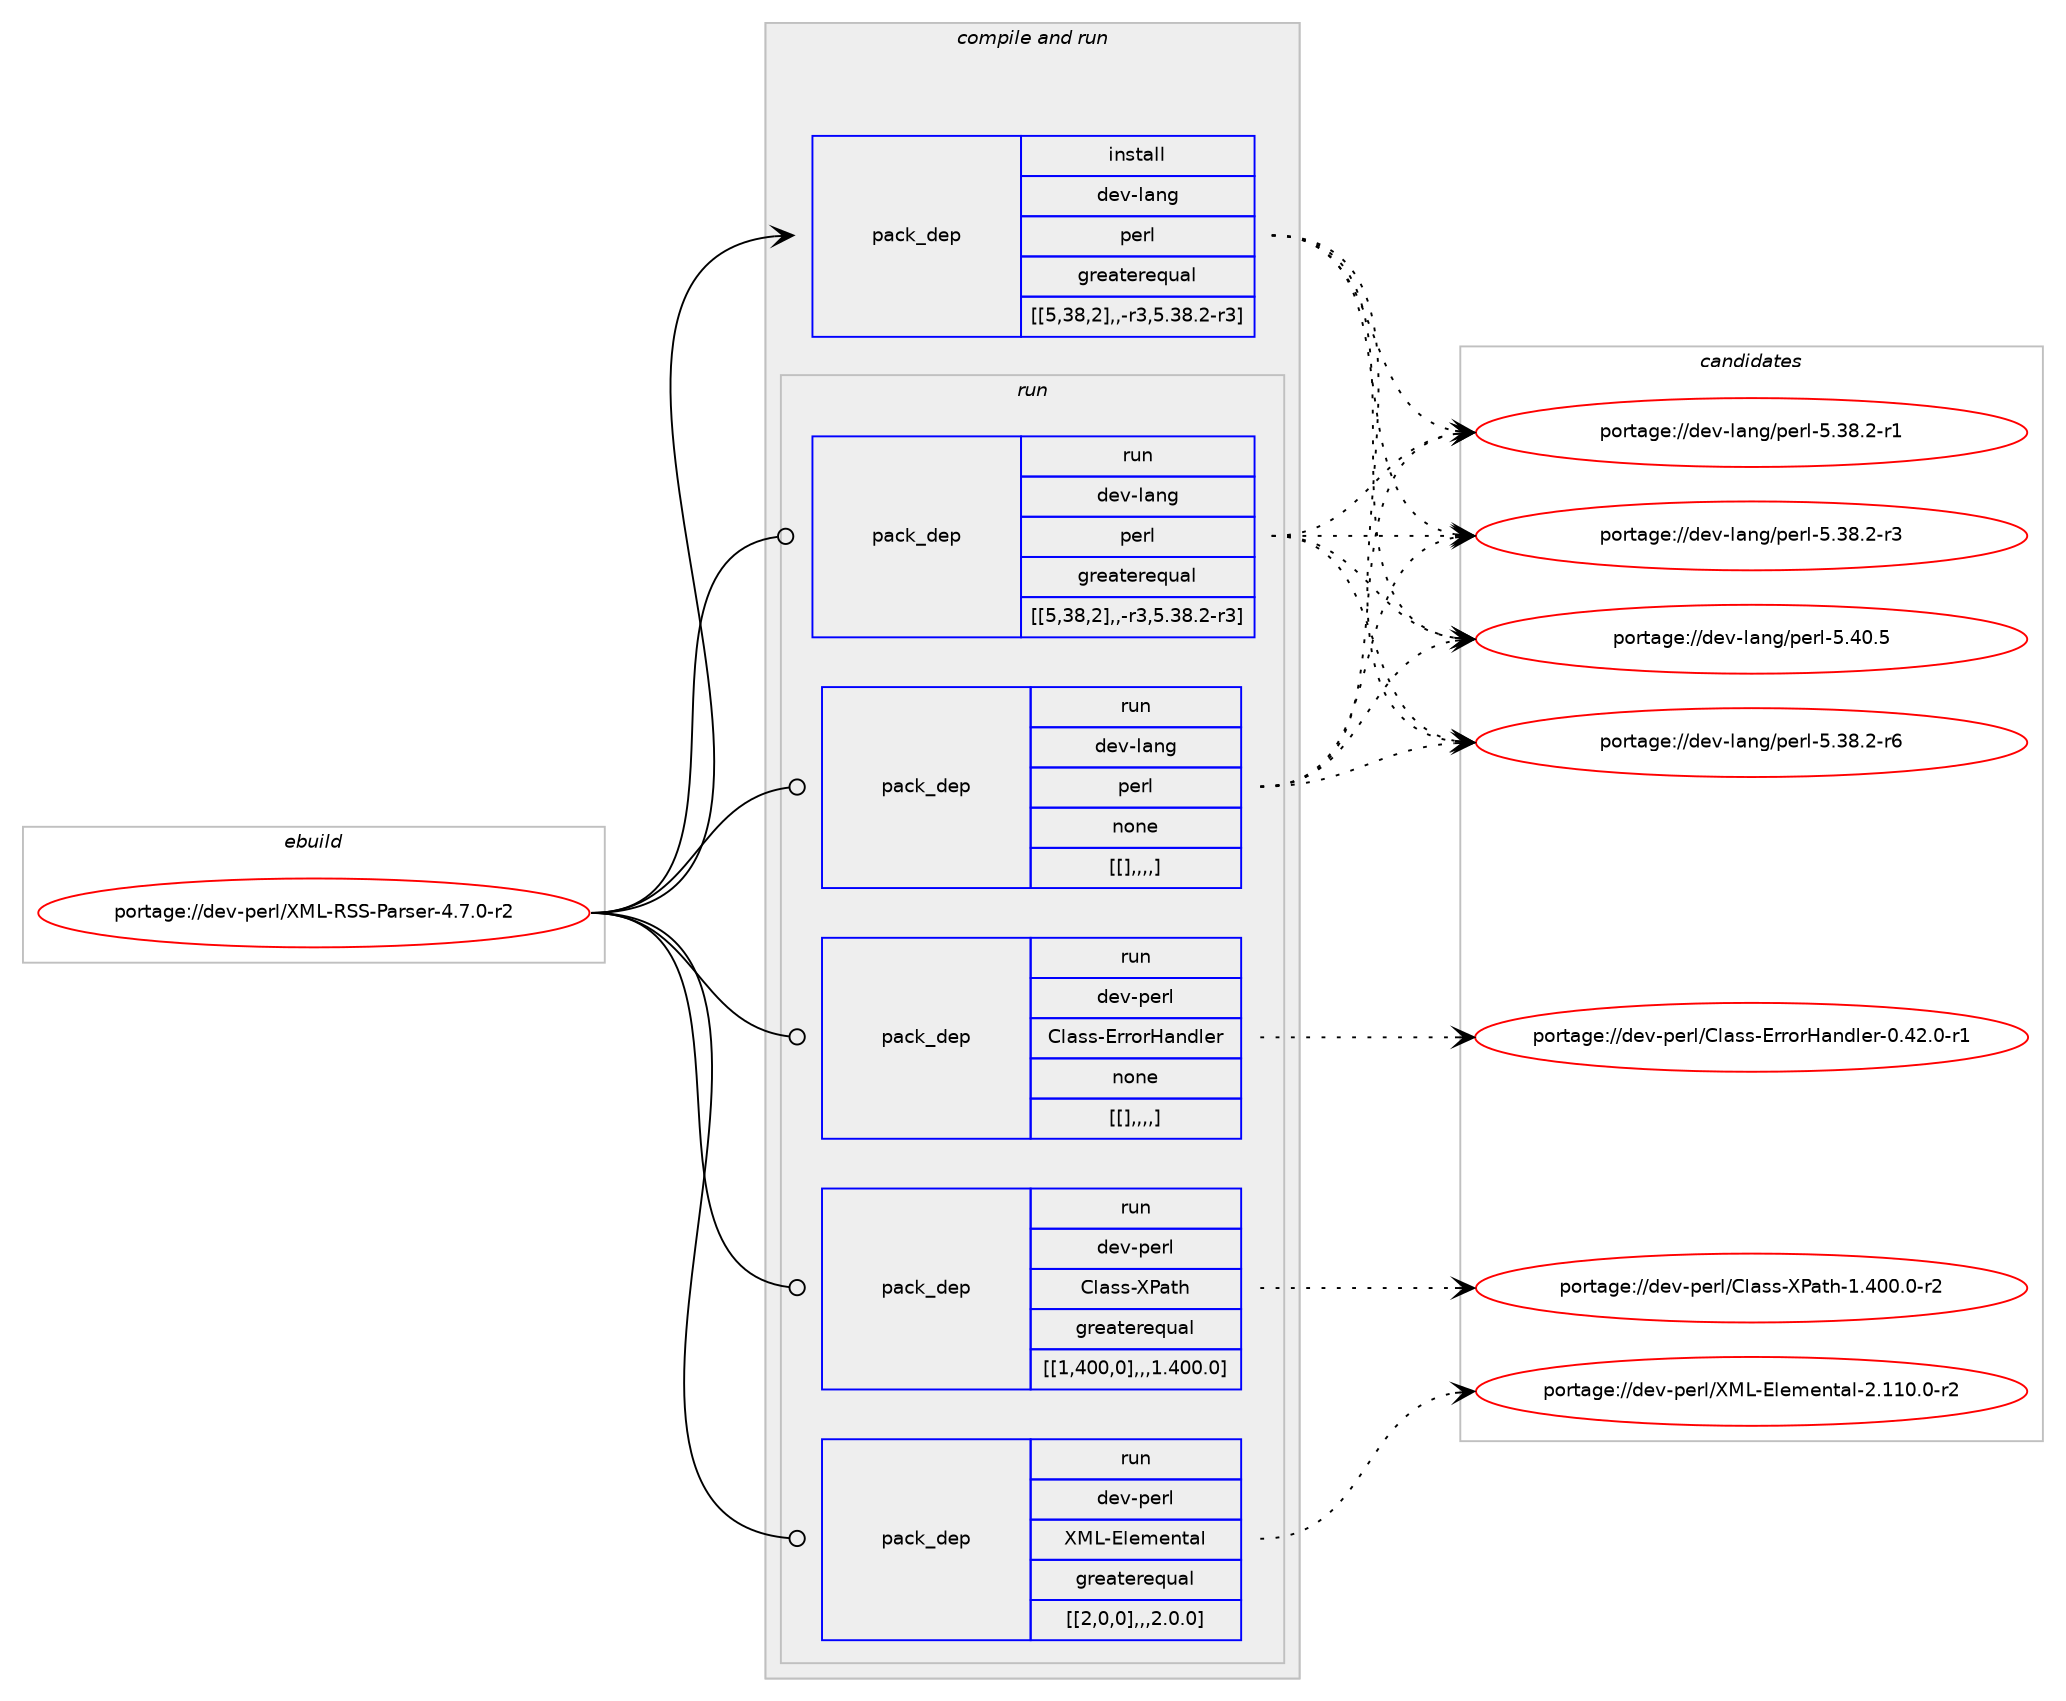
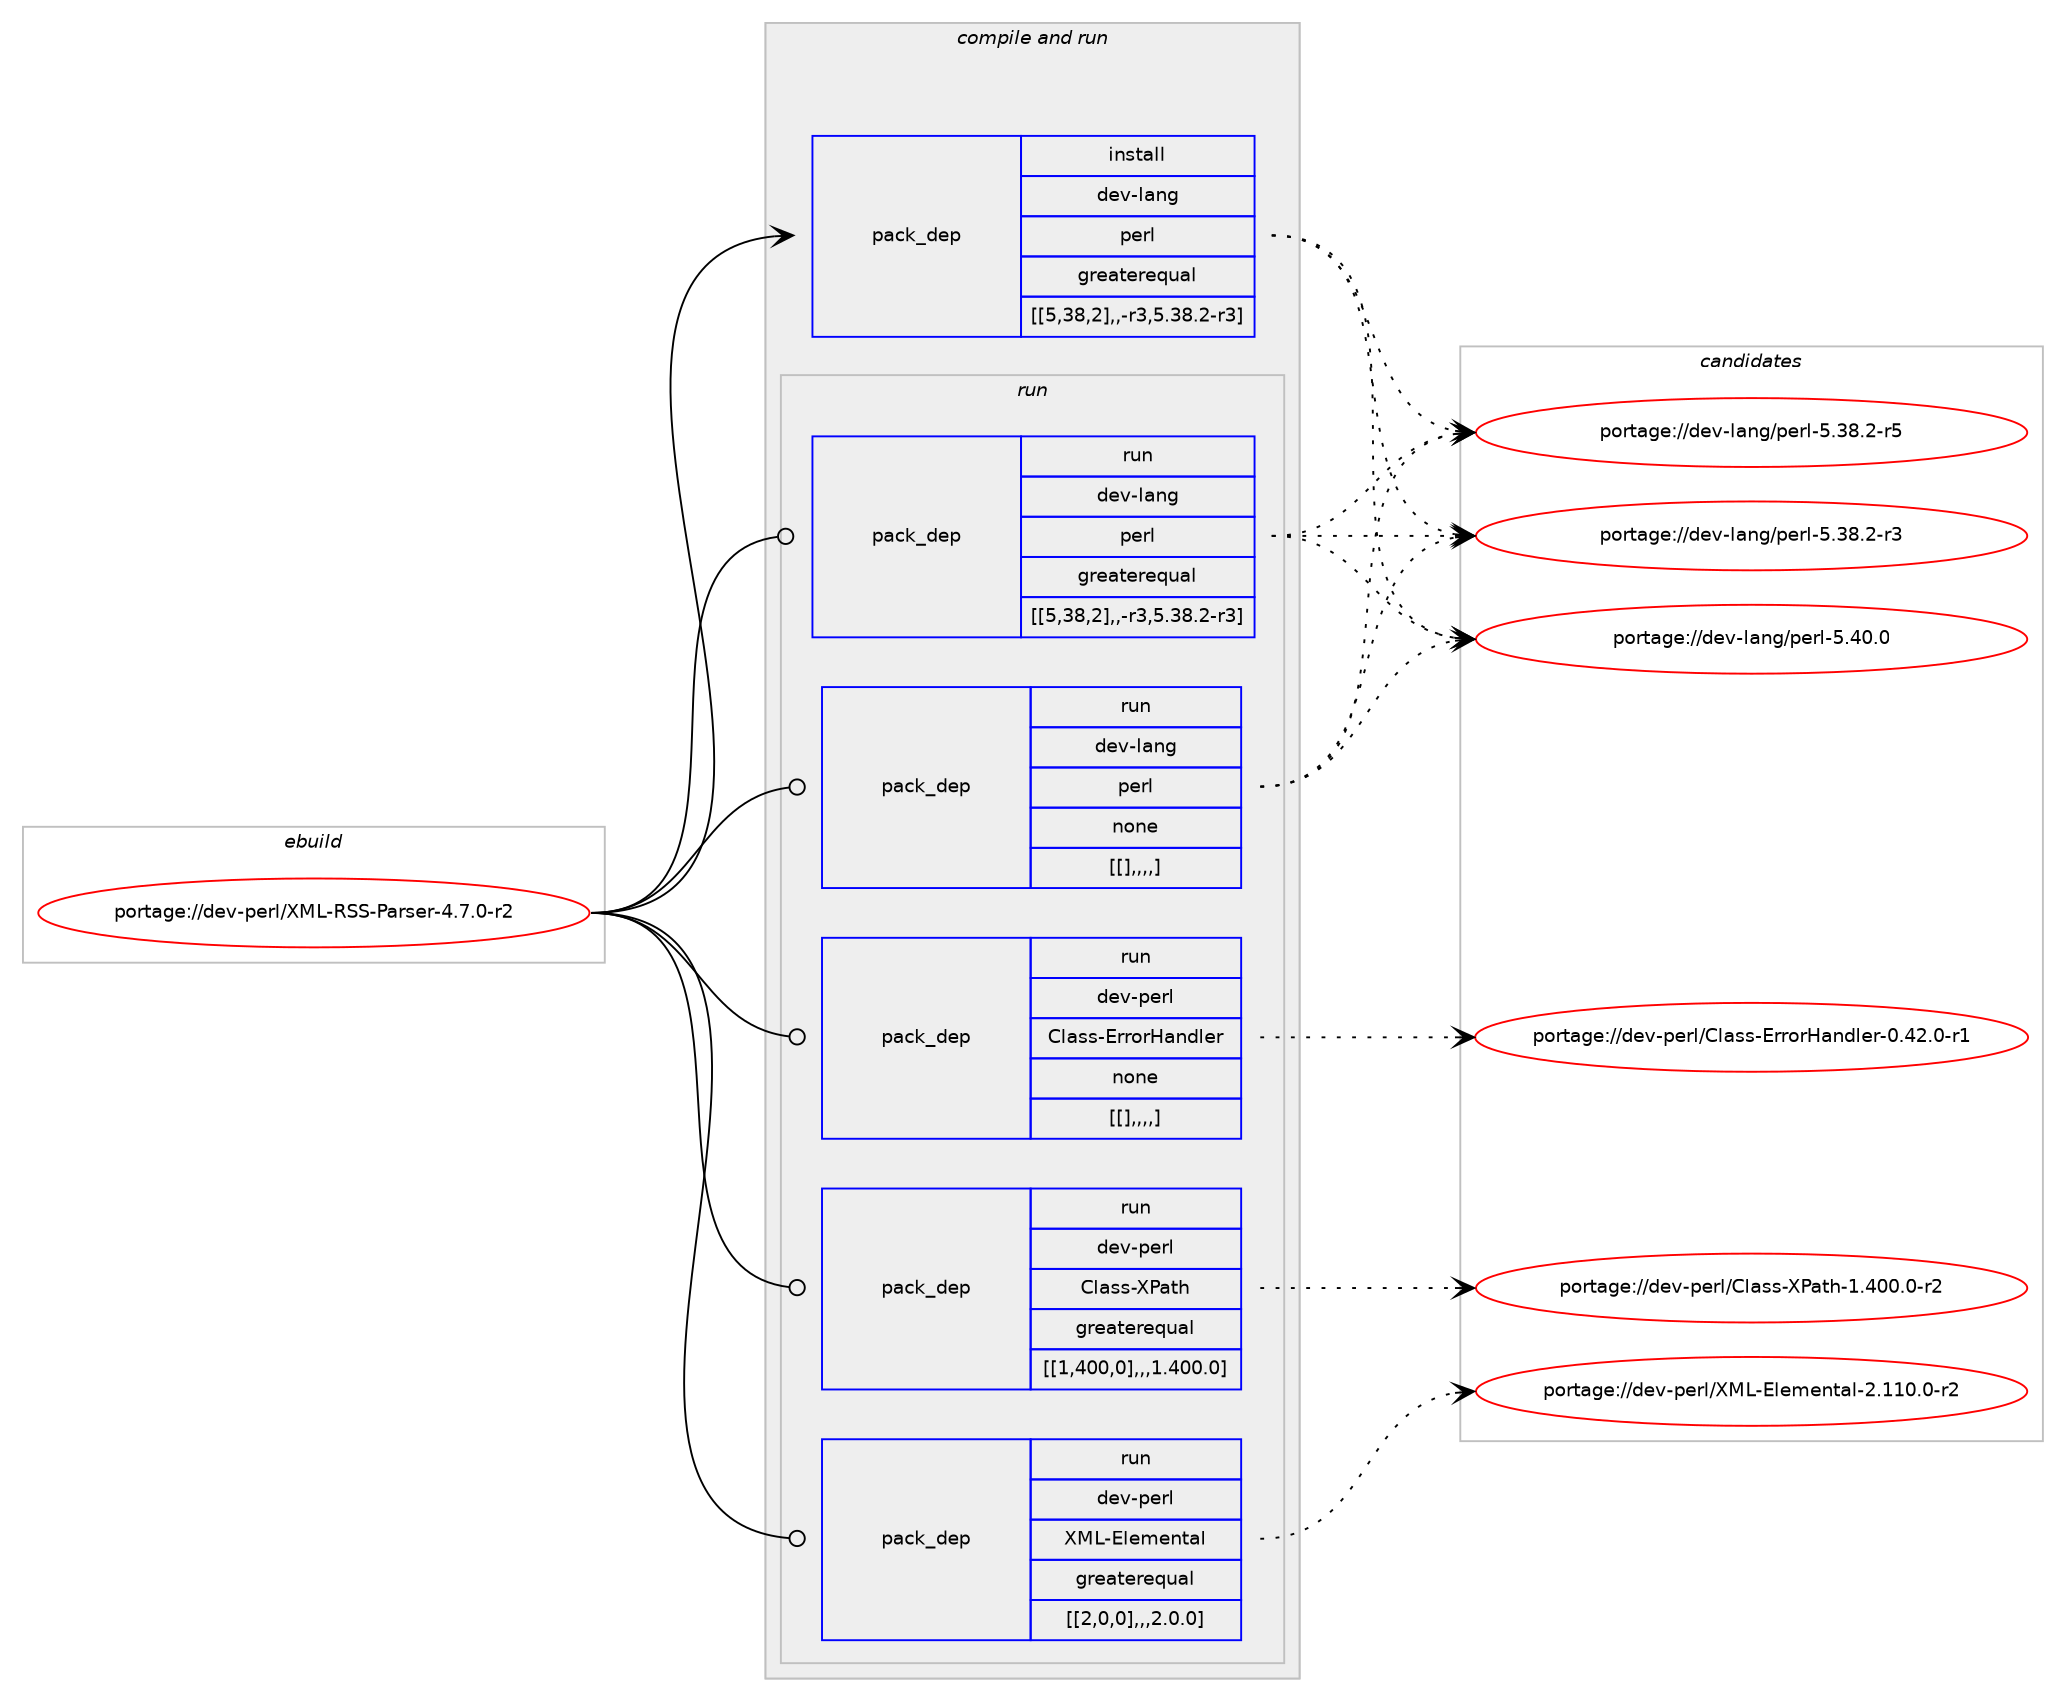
node "portage://dev-lang/perl-5.38.2-r1": label "portage://dev-lang/perl-5.38.2-r1" -> "portage://dev-lang/perl-5.38.2-r5"
node "portage://dev-lang/perl-5.40.5": label "portage://dev-lang/perl-5.40.5" -> "portage://dev-lang/perl-5.40.0"
node "portage://dev-lang/perl-5.38.2-r6": removed
